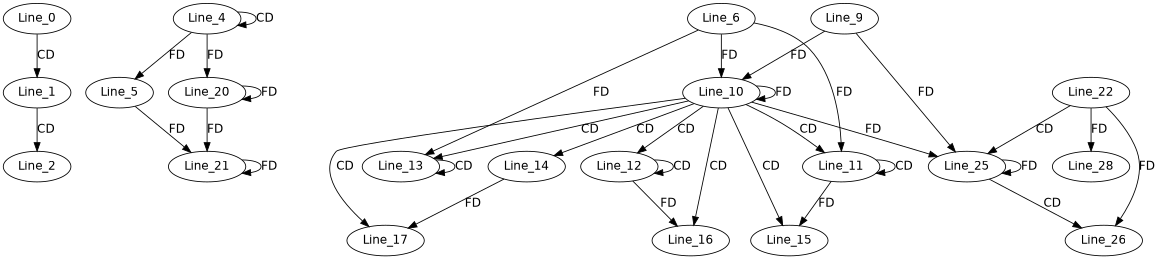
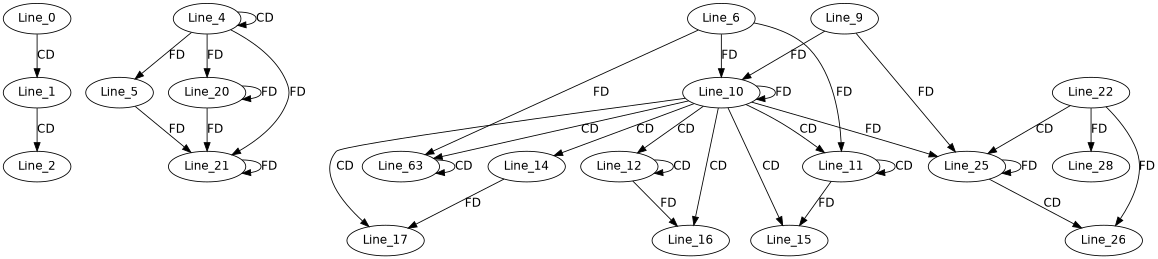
edge "Line_4" -> "Line_21": added, label "FD"
node "Line_13": label "Line_13" -> "Line_63"
